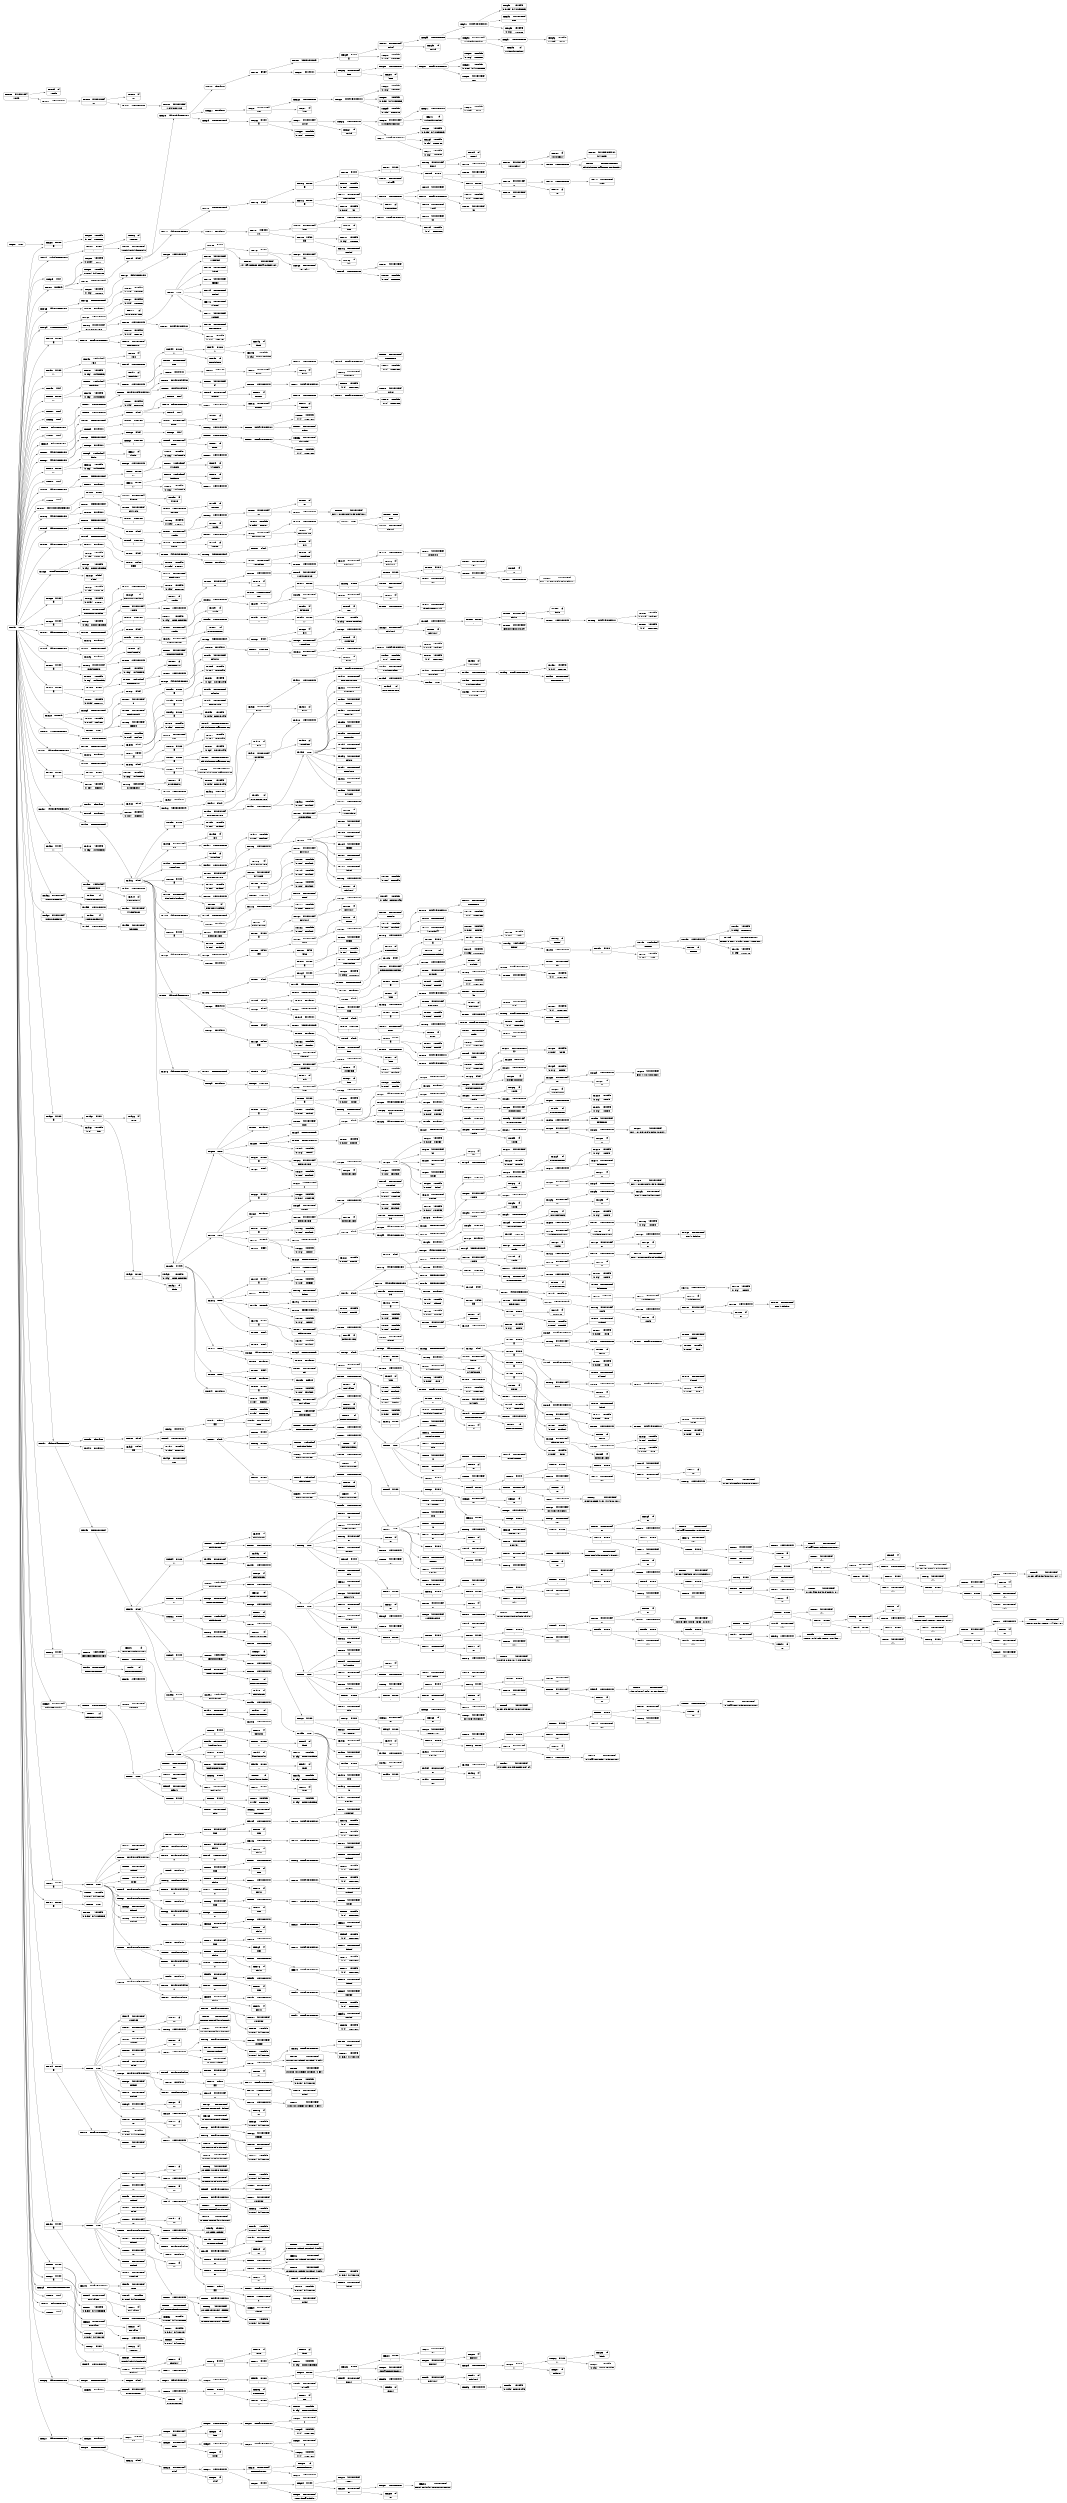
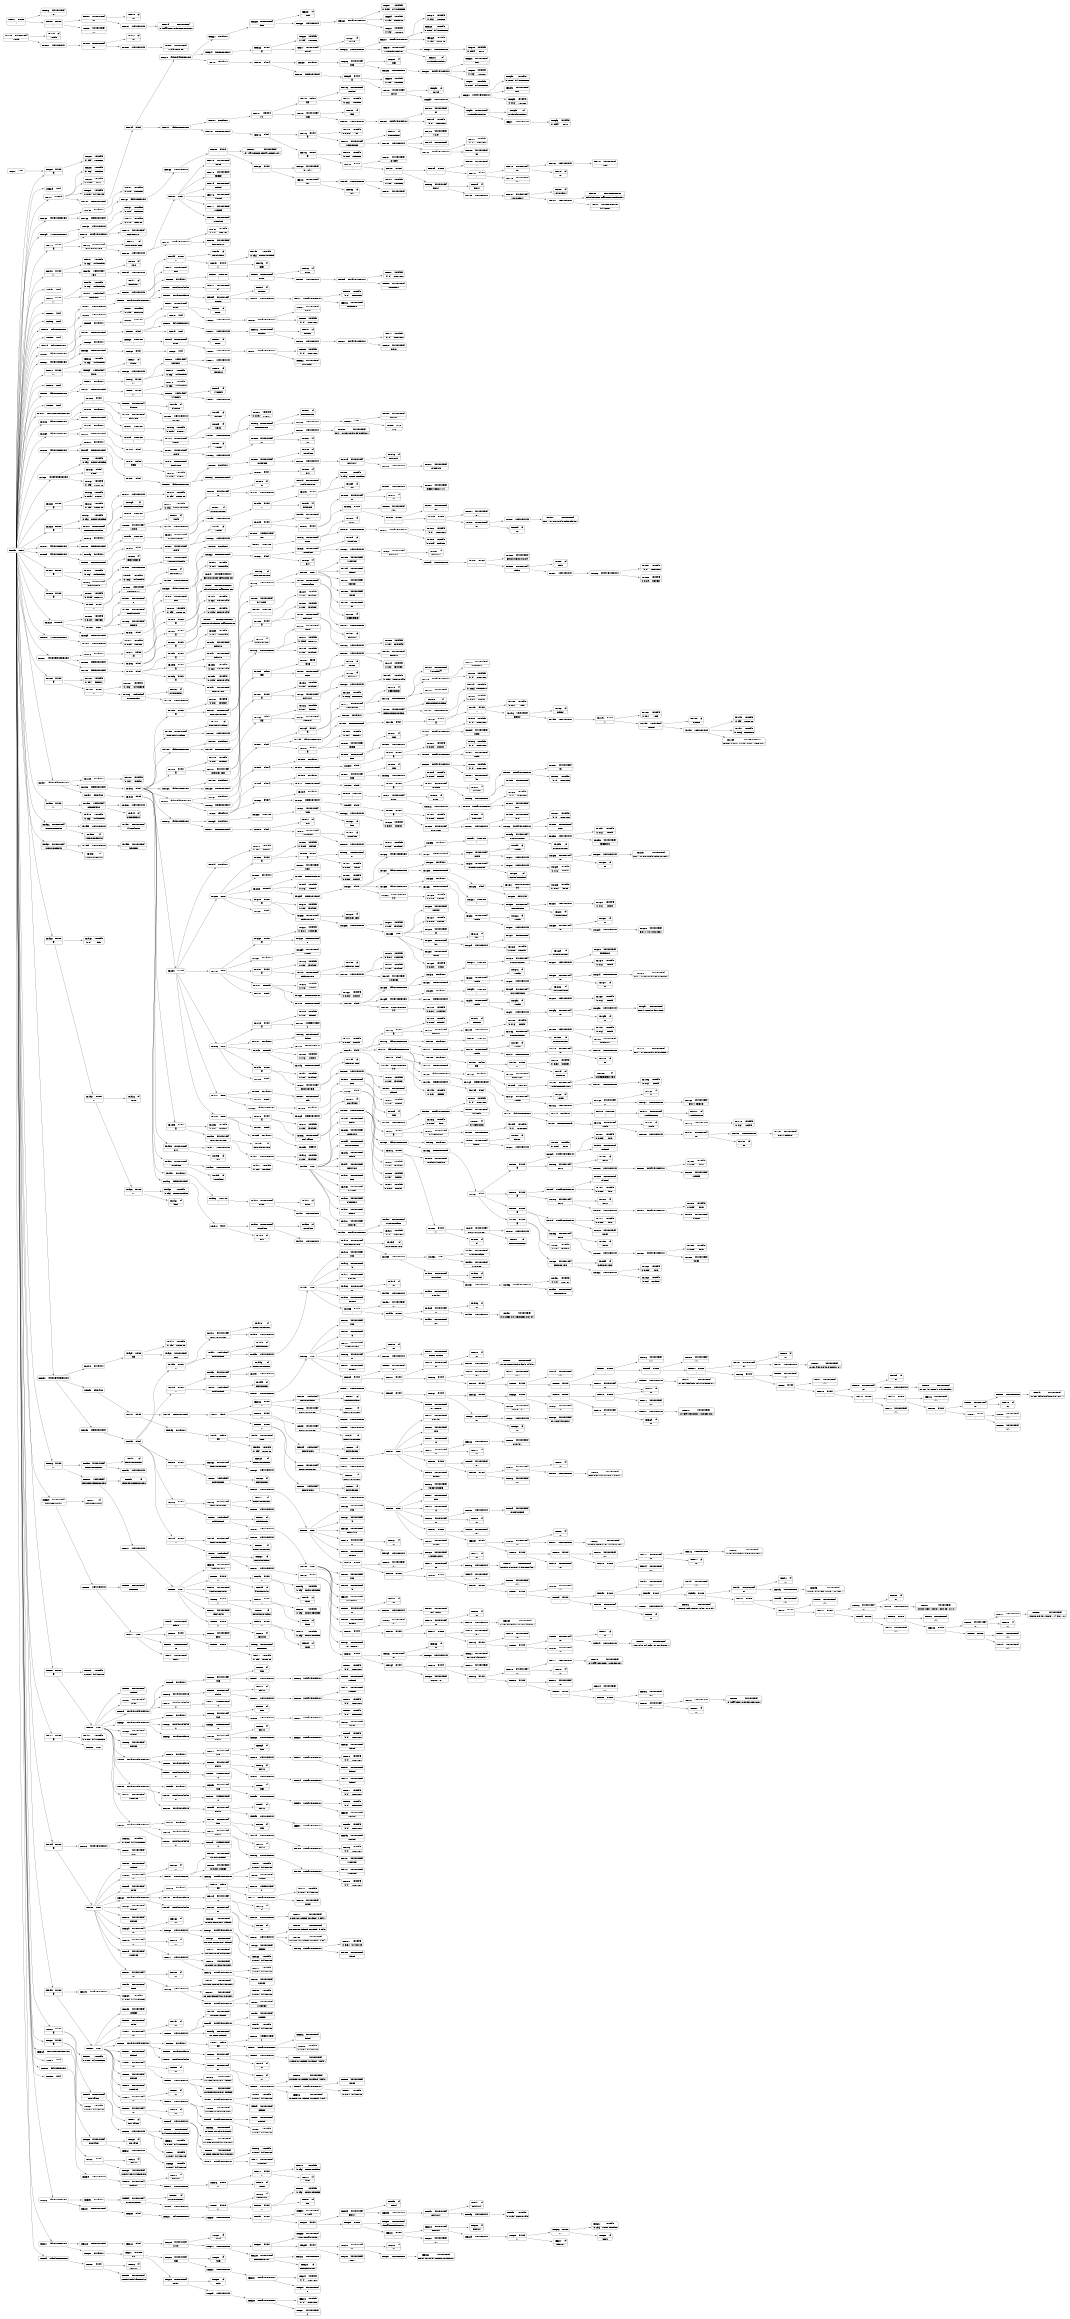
edge "155275" -> "155277": now "155275" -> "155021"
node "155496": text "Cheatin" -> "StringLiteral"
